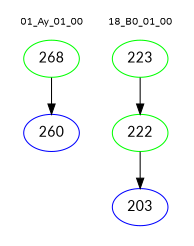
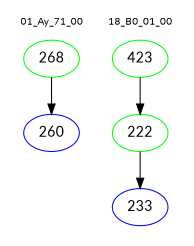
cluster "01_Ay_01_00": label "01_Ay_01_00" -> "01_Ay_71_00"
node "223": label "223" -> "423"
node "203": label "203" -> "233"
